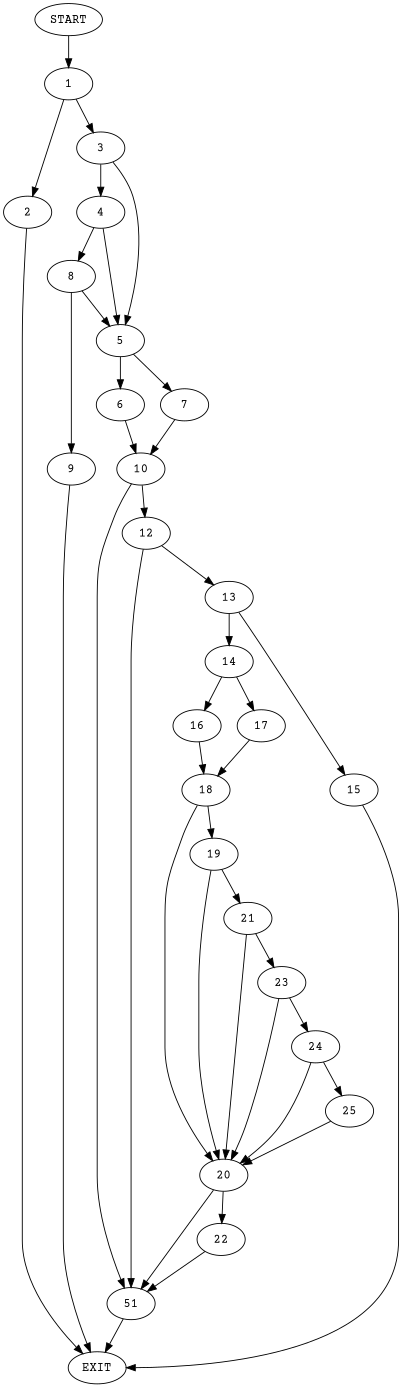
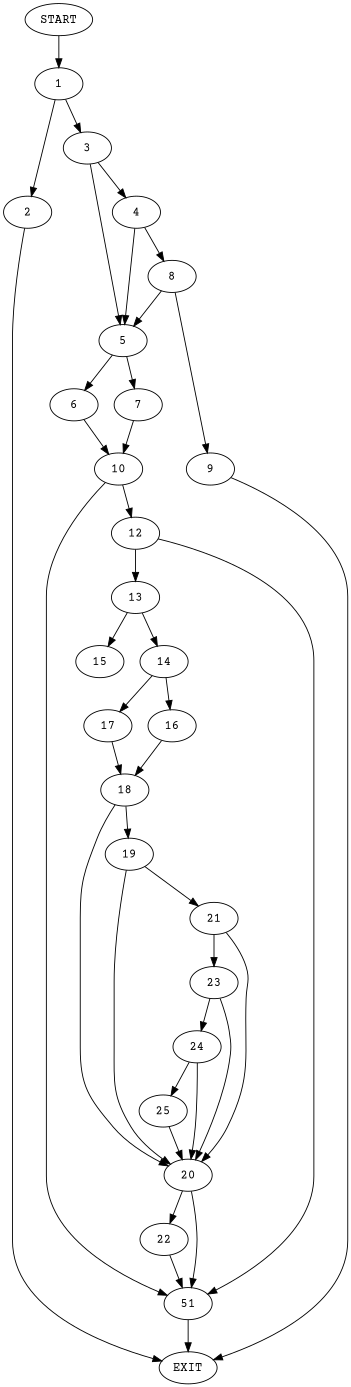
edge "15" -> "EXIT": removed
